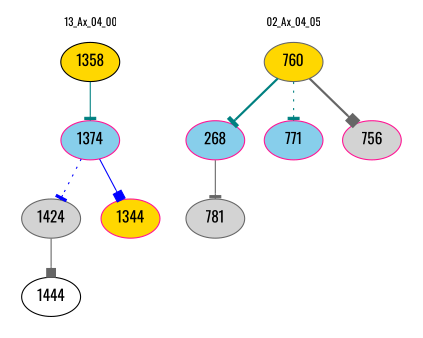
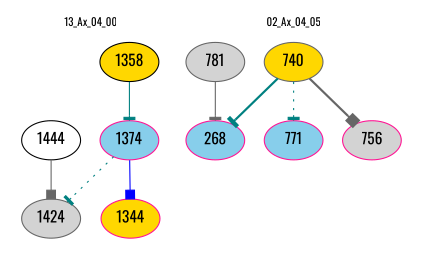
node "760": label "760" -> "740"
edge "1374" -> "1424": color blue -> teal
edge "268" -> "781": reversed
edge "1424" -> "1444": reversed
